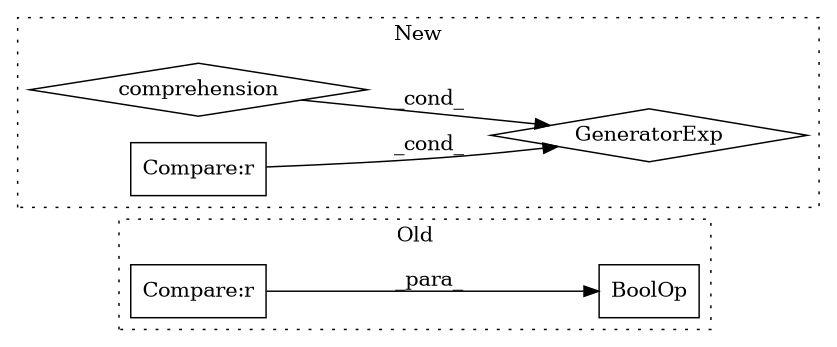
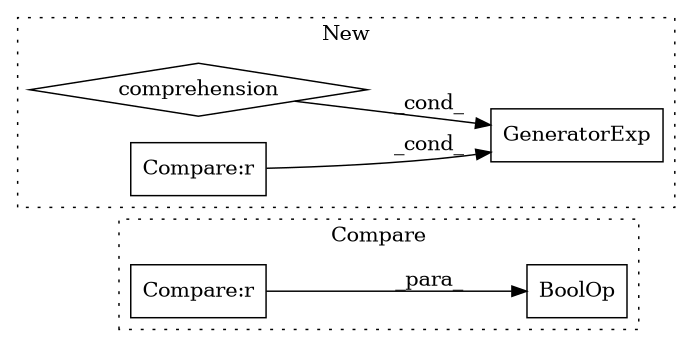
node "GeneratorExp": shape diamond -> box
cluster "Old": label "Old" -> "Compare"
